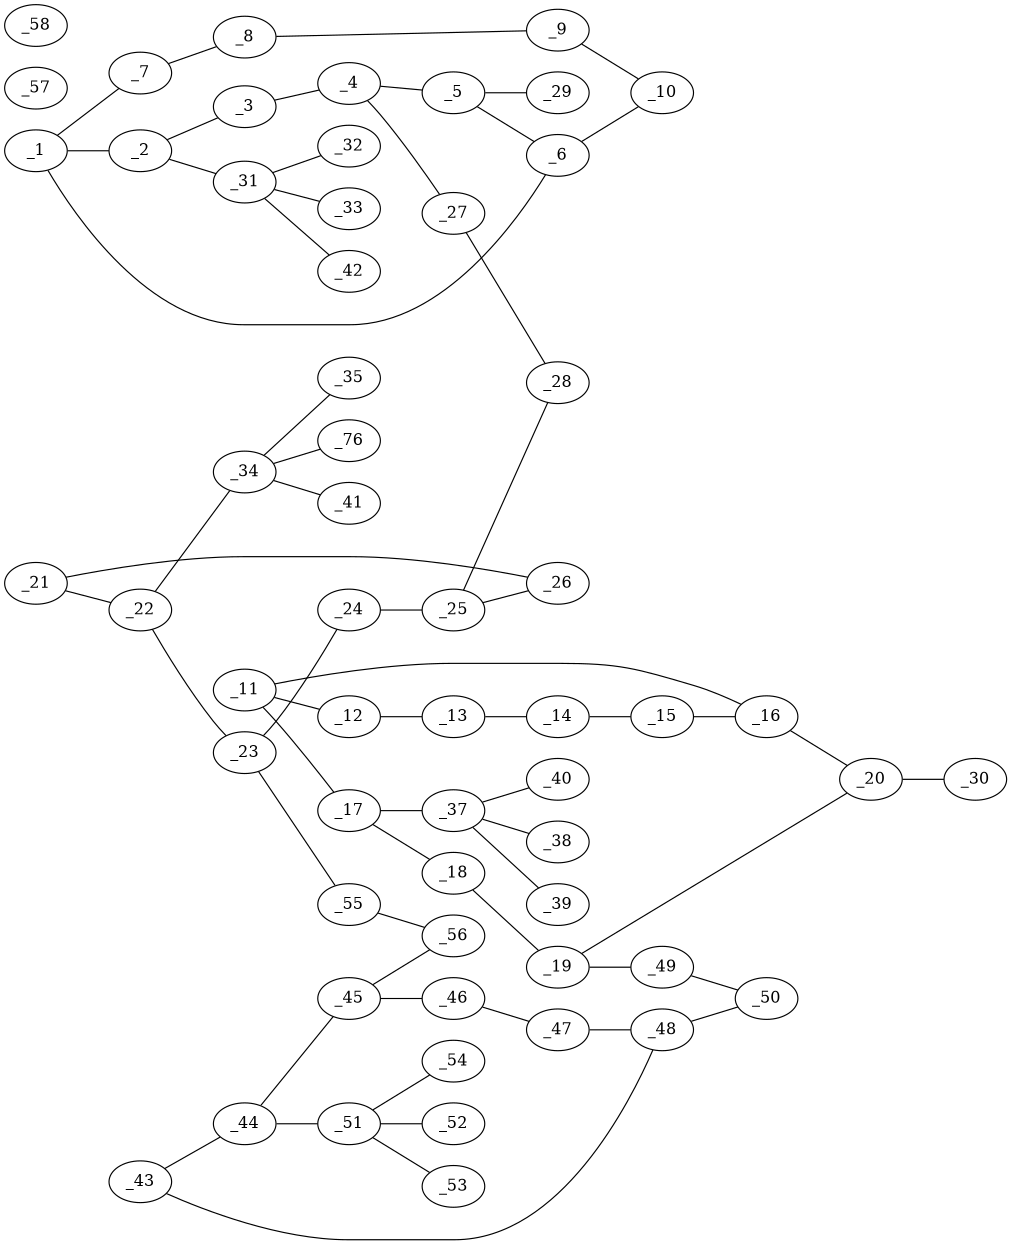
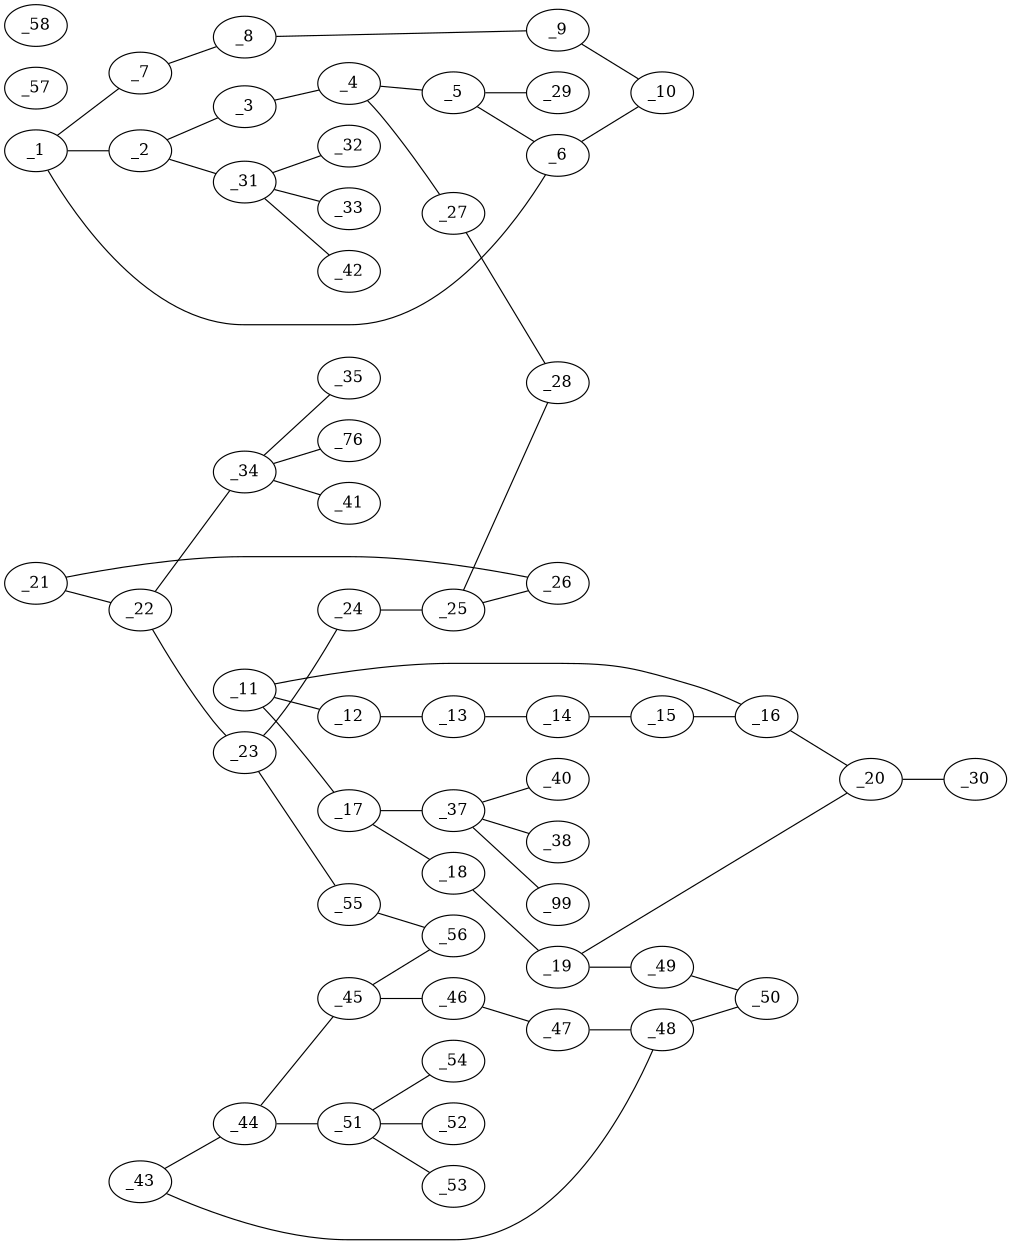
node "_39": label "_39" -> "_99"
